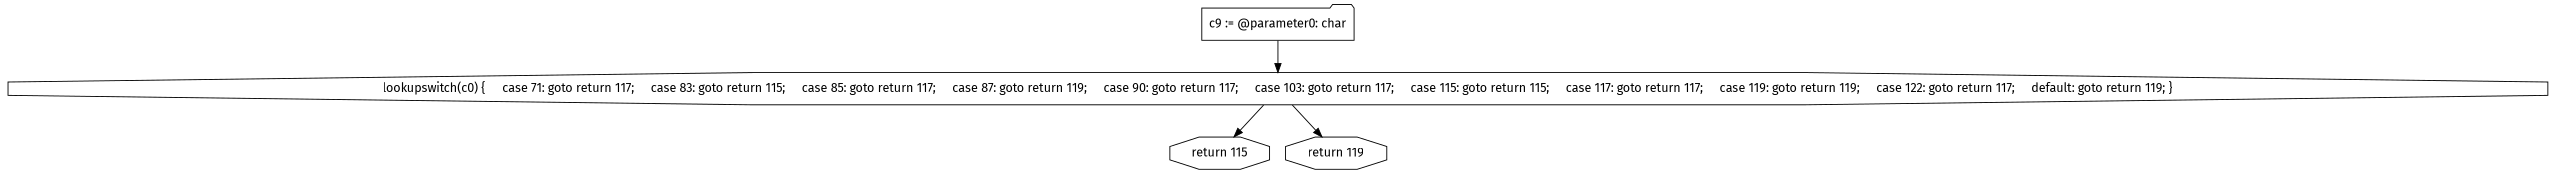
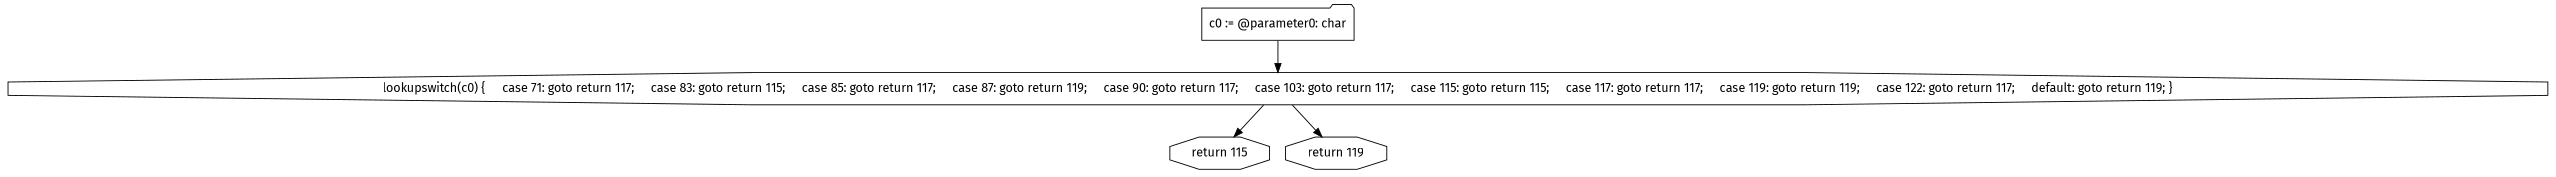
node "c9 := @parameter0: char": label "c9 := @parameter0: char" -> "c0 := @parameter0: char"
